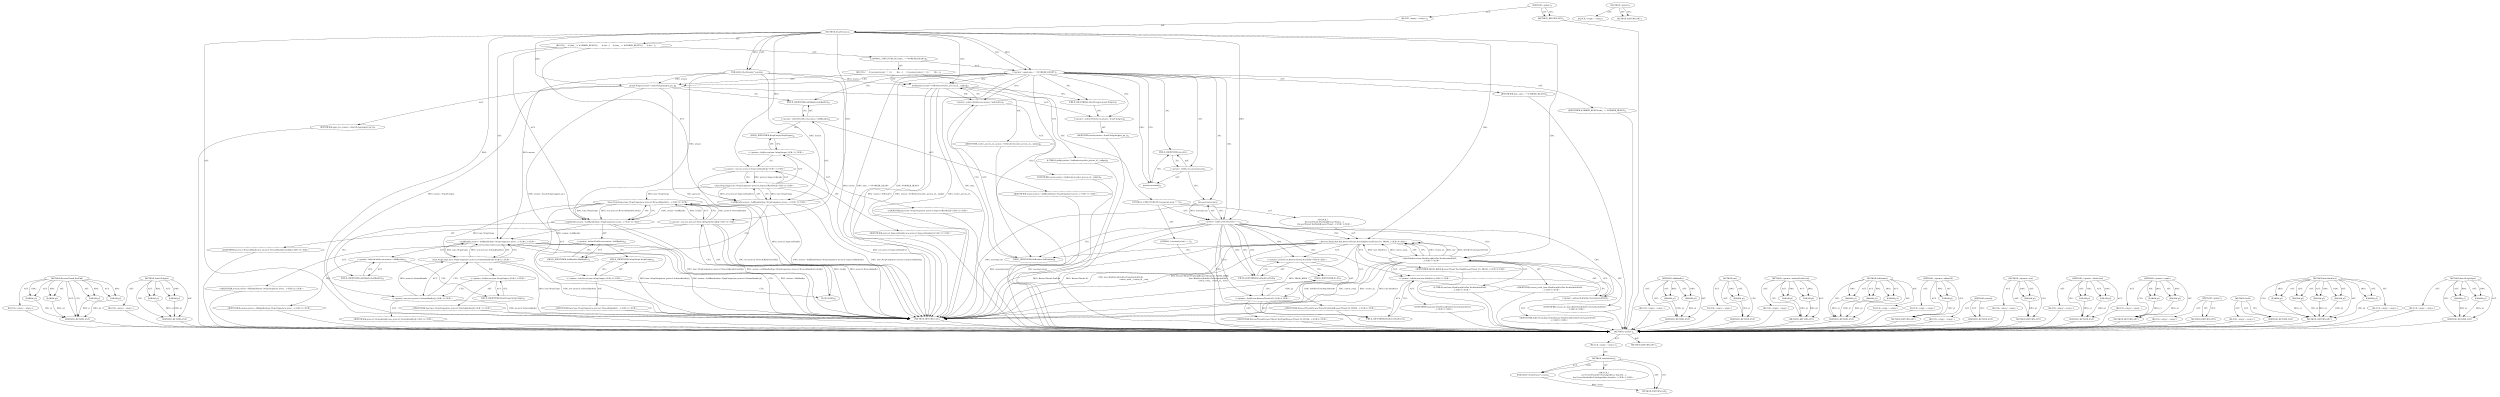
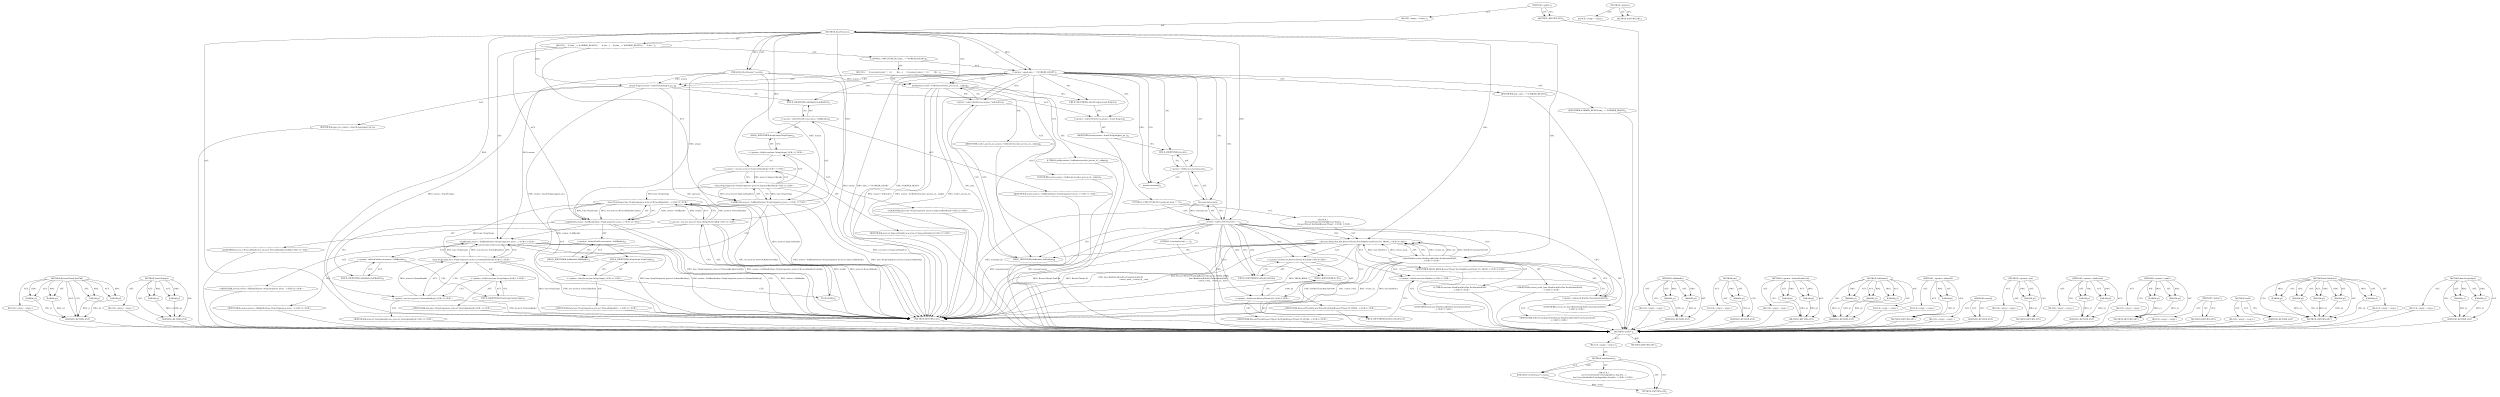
edge "(sessions,sessions())" -> "(FIELD_IDENTIFIER,size,size)": now "(IDENTIFIER,session,session->AttachToAgent(agent_ptr_))" -> "(FIELD_IDENTIFIER,size,size)"
edge "(size,sessions().size())" -> "(<operator>.fieldAccess,sessions().size)": added, label "AST:"
edge "(CONTROL_STRUCTURE,IF,if (sessions().size() == 1))" -> "(LITERAL,1,sessions().size() == 1)": now "(<operator>.equals,sessions().size() == 1)" -> "(LITERAL,1,sessions().size() == 1)"
edge "<(<operator>.fieldAccess,base::BindOnce)<SUB>5</SUB>>" -> "(FIELD_IDENTIFIER,BindOnce,BindOnce)": removed, label "AST:"
